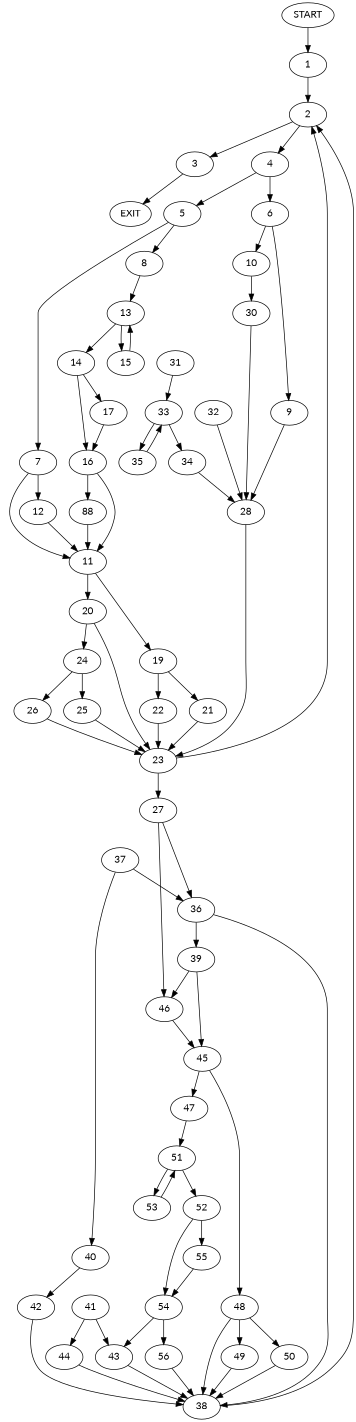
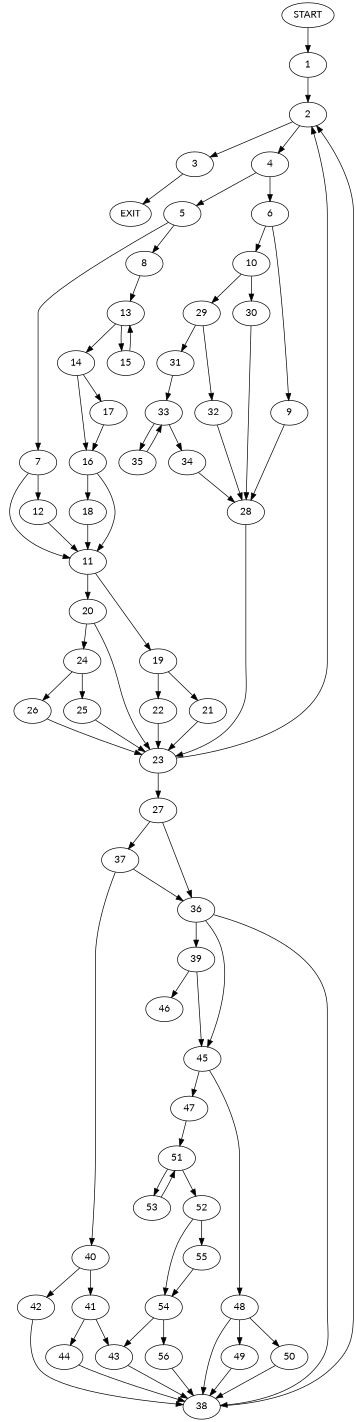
node "29": added
node "88": label "88" -> "18"
edge "27" -> "46": now "27" -> "37"
edge "46" -> "45": now "36" -> "45"
edge "40" -> "41": added
